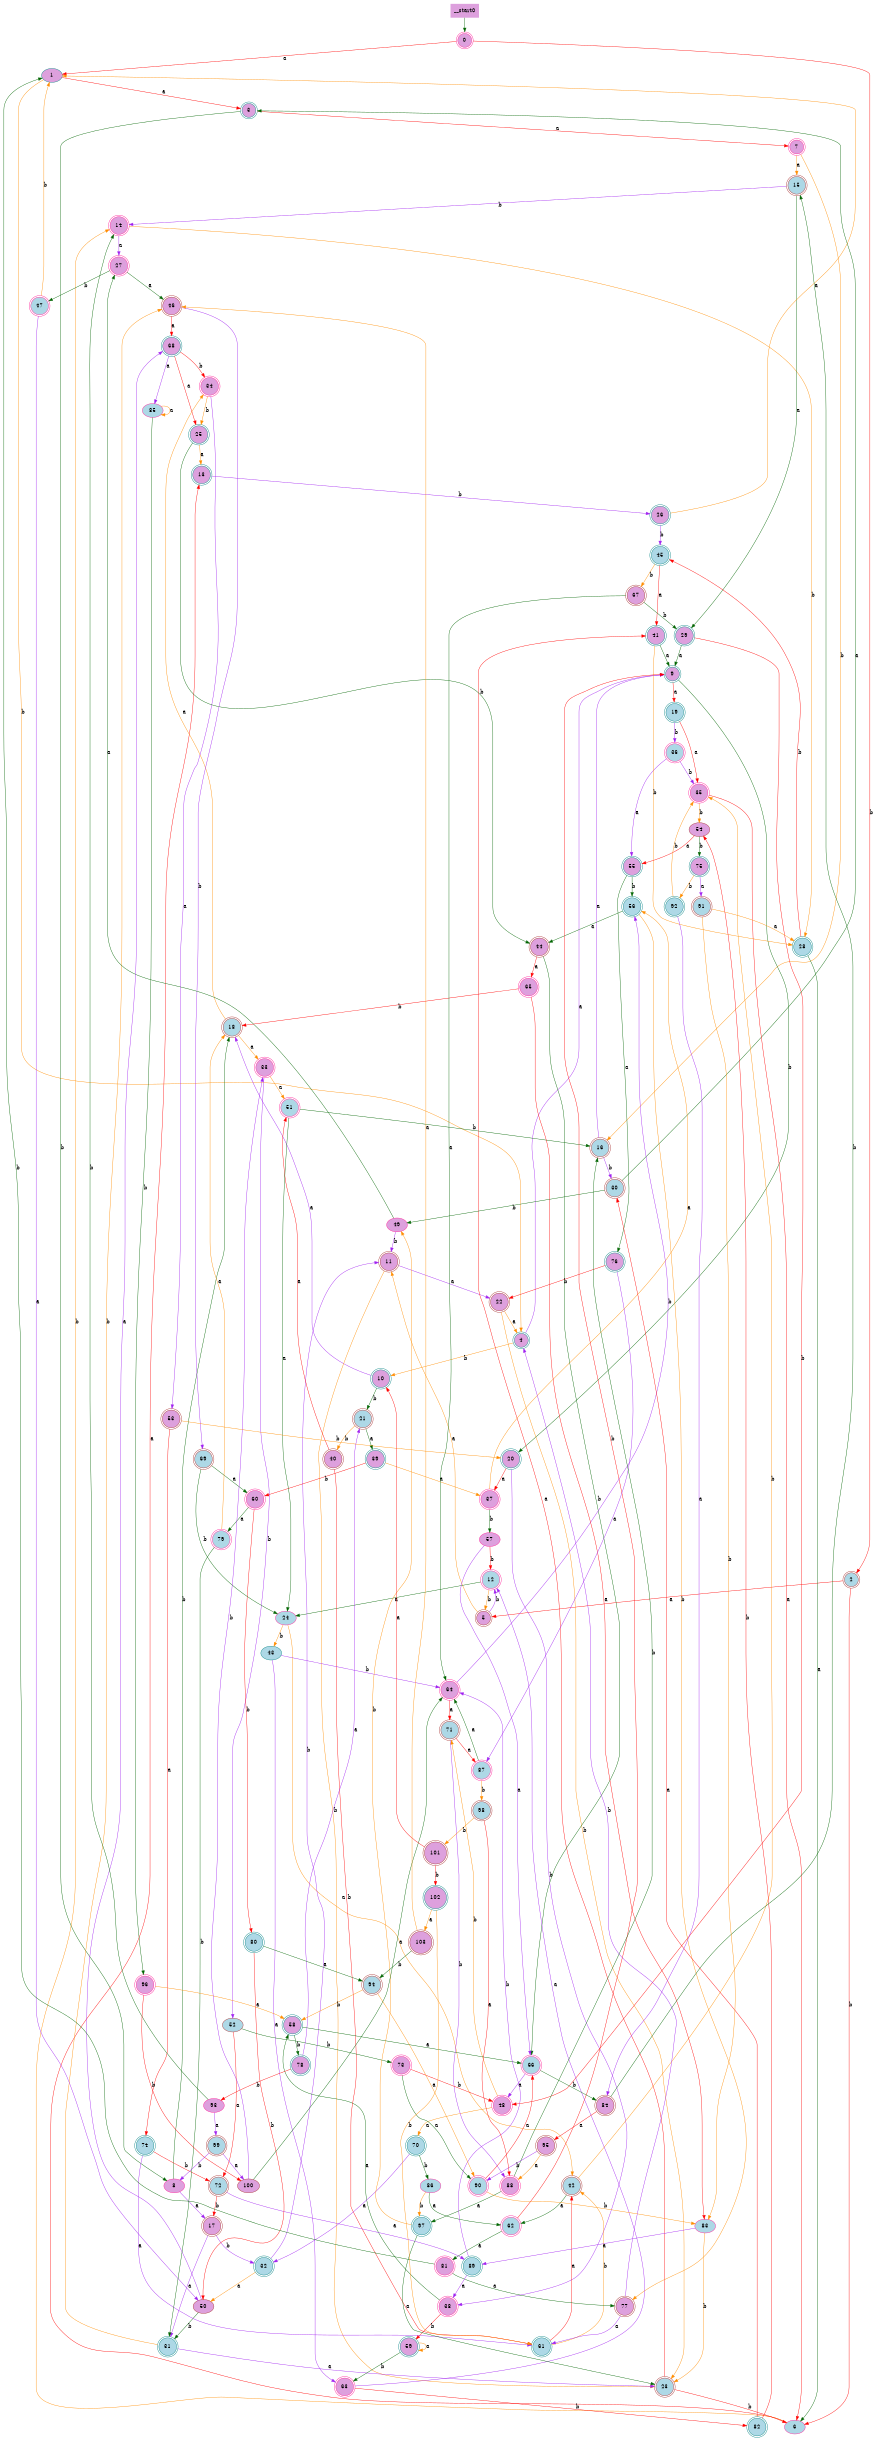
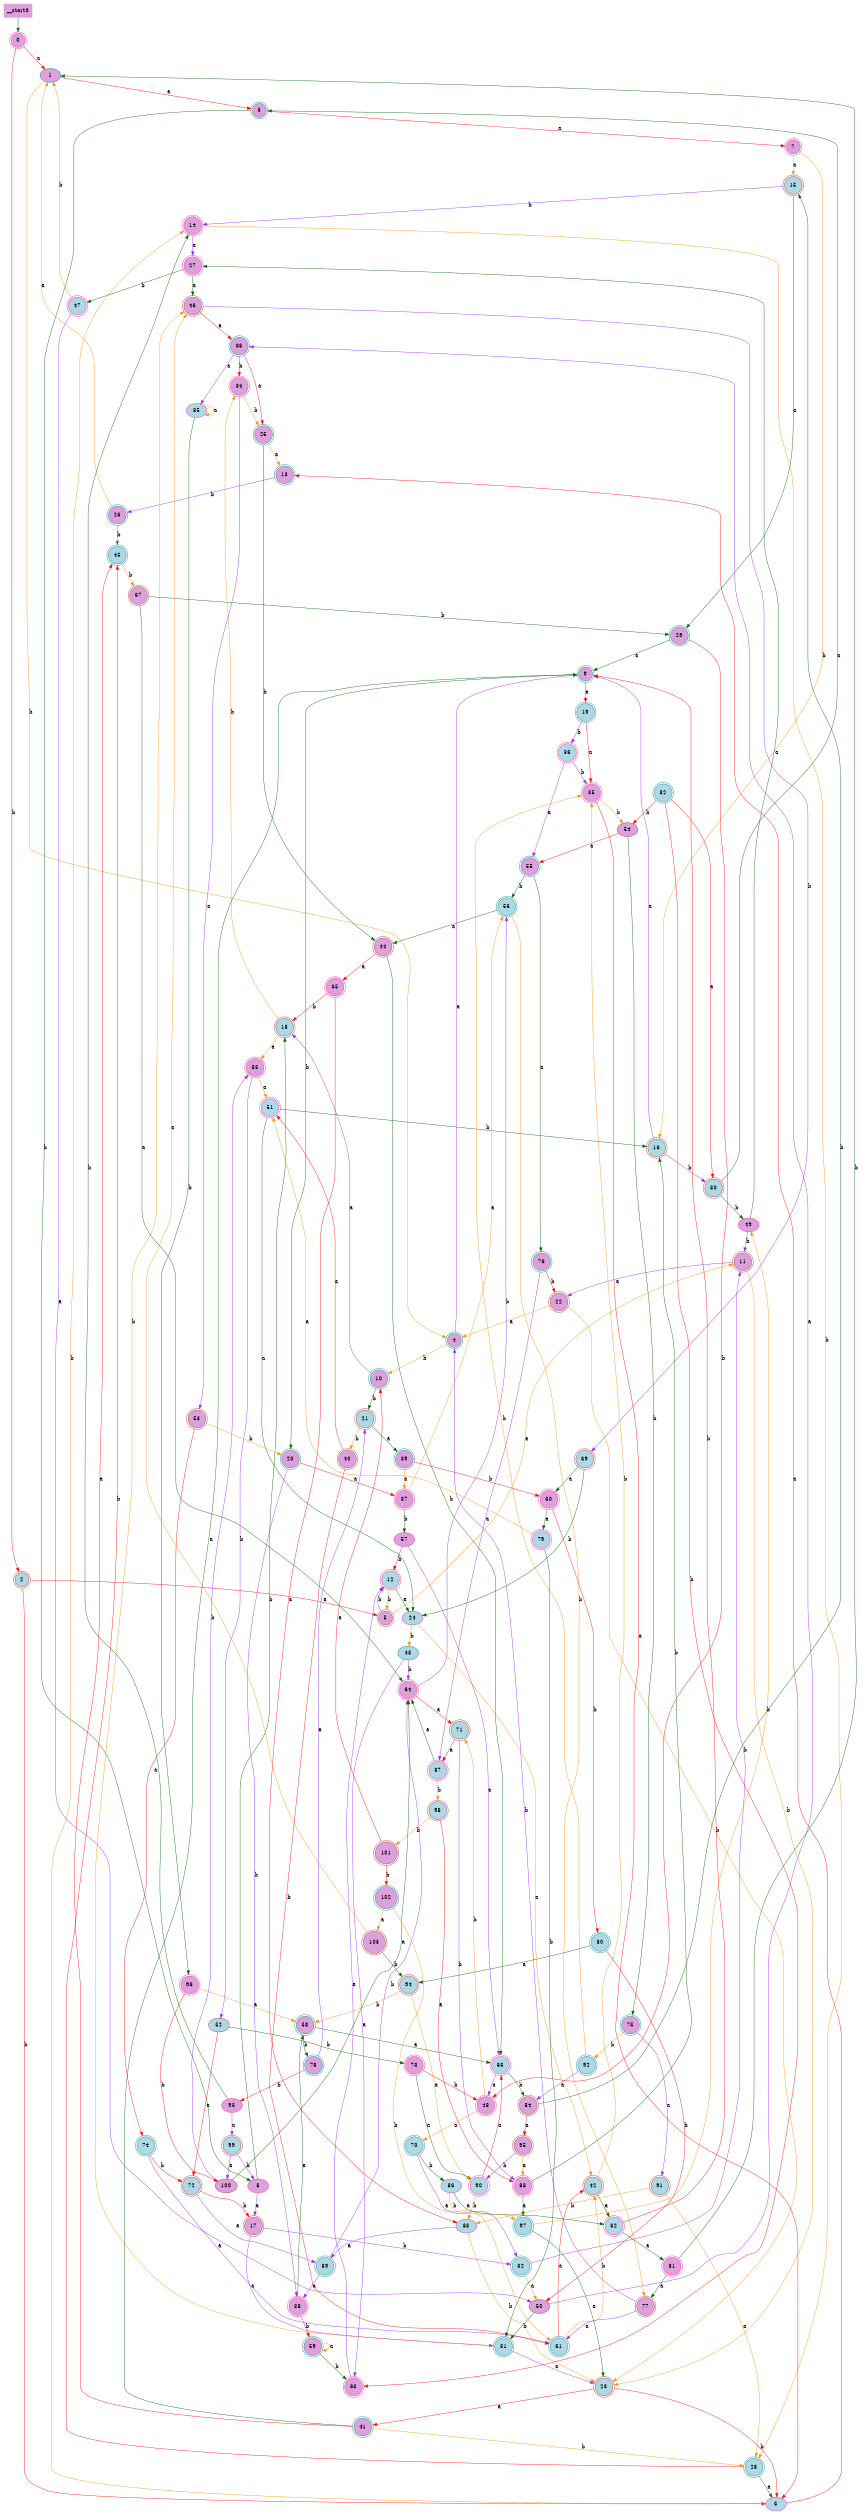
edge "45" -> "41": reversed
edge "18" -> "34": label "a" -> "b"
edge "79" -> "18": now "79" -> "51"
edge "63" -> "82": reversed
